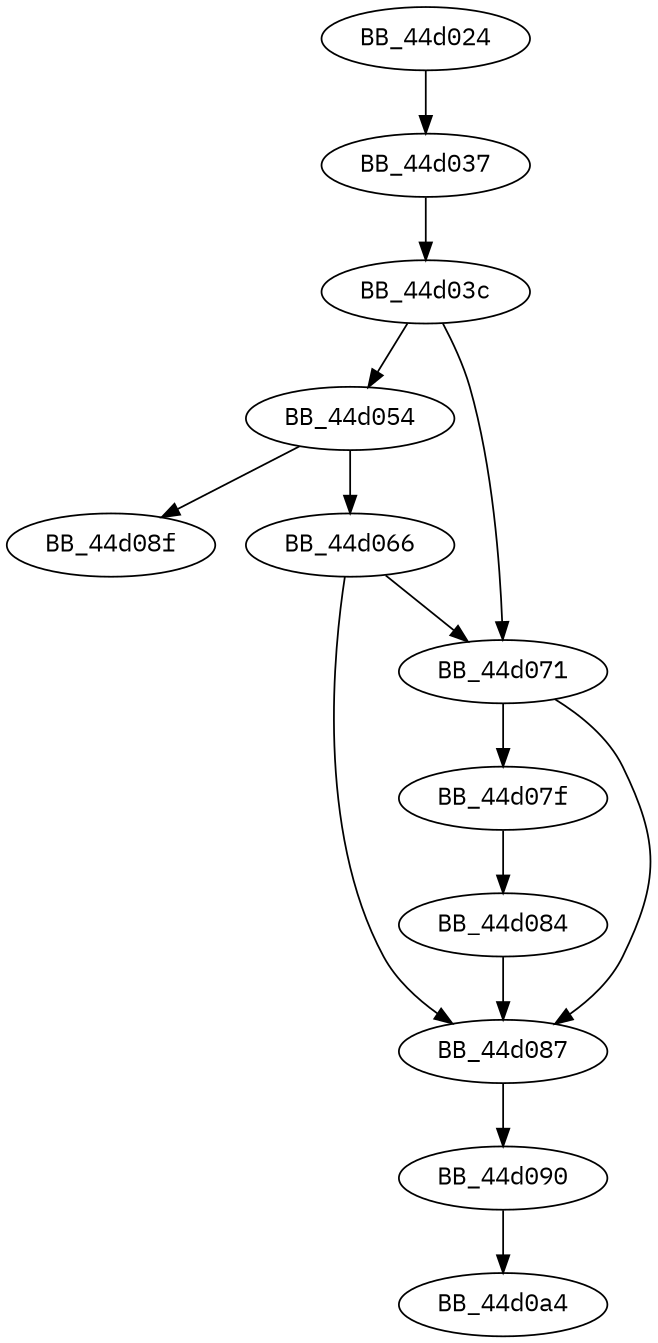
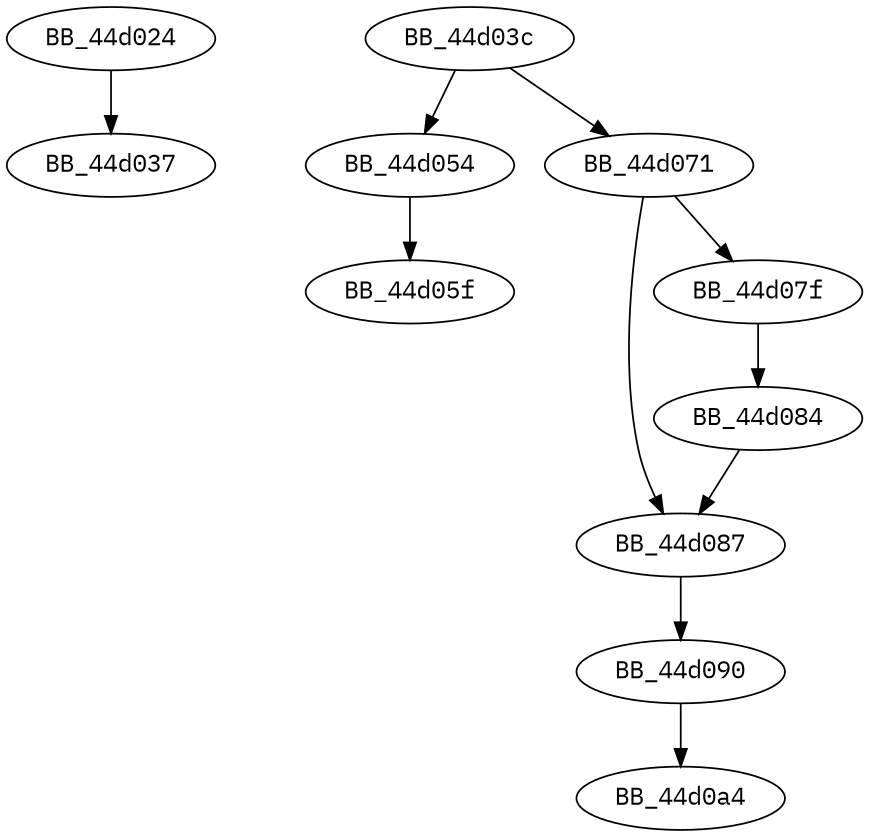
edge "BB_44d037" -> "BB_44d03c": removed
node "BB_44d08f": label "BB_44d08f" -> "BB_44d05f"
node "BB_44d066": removed
